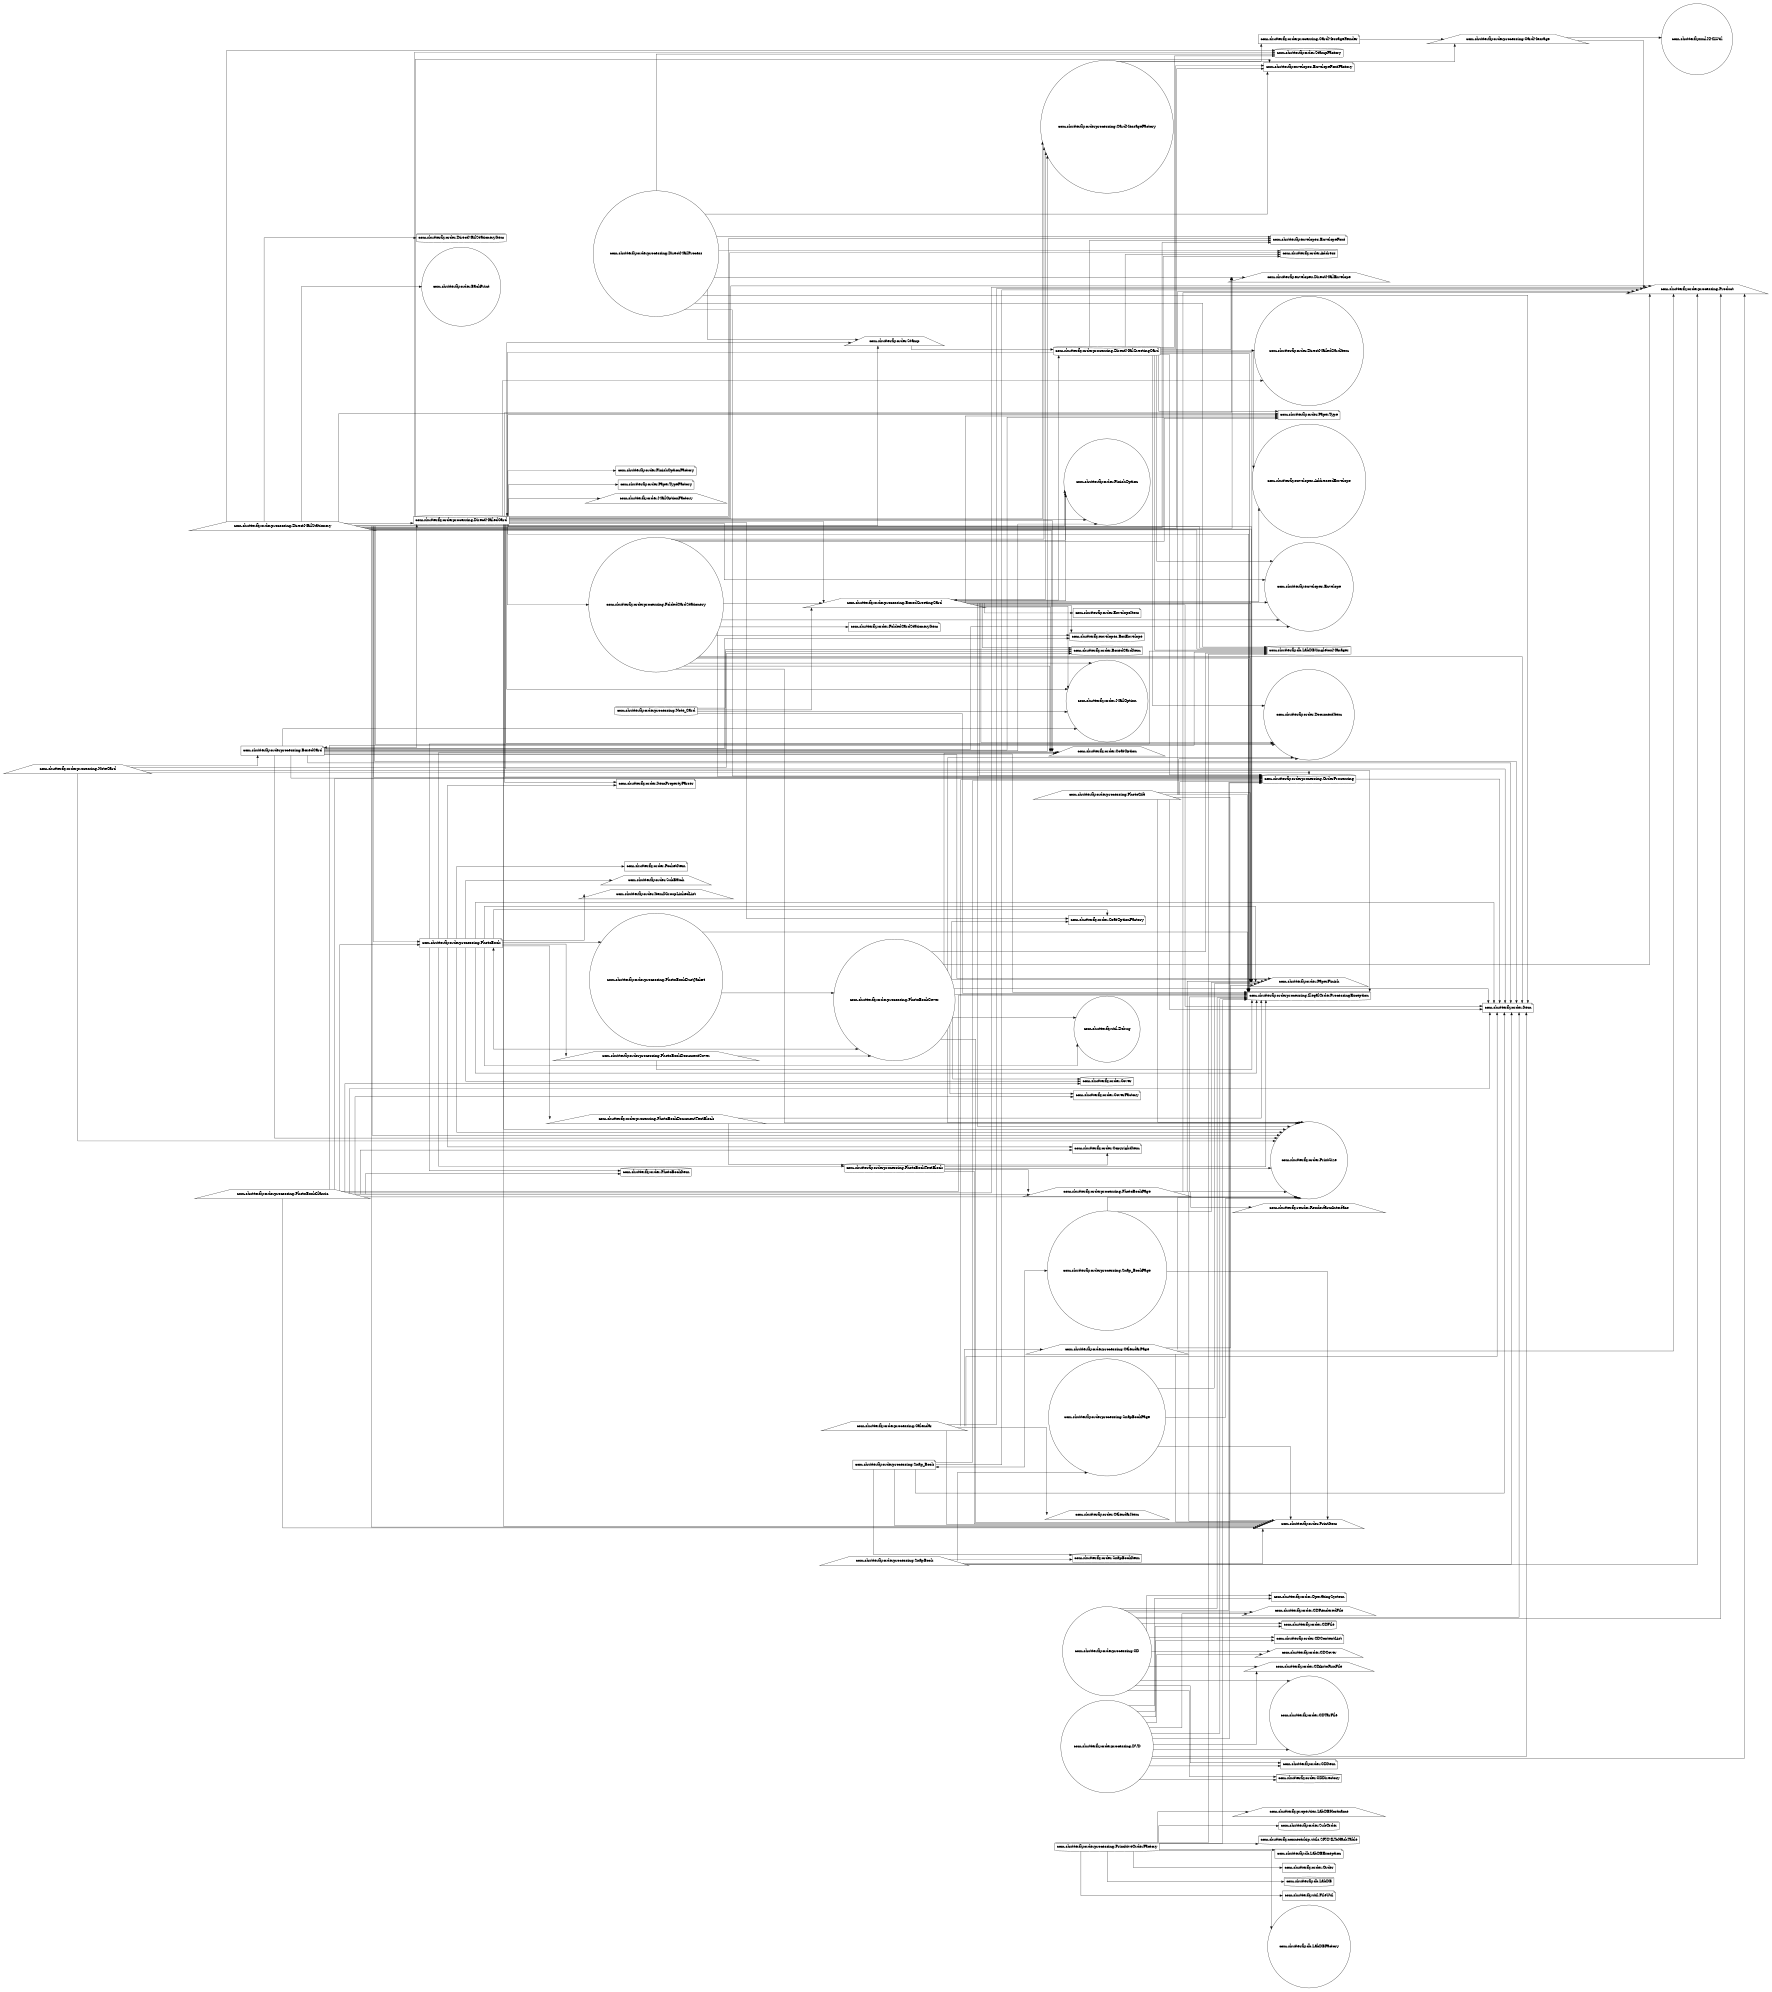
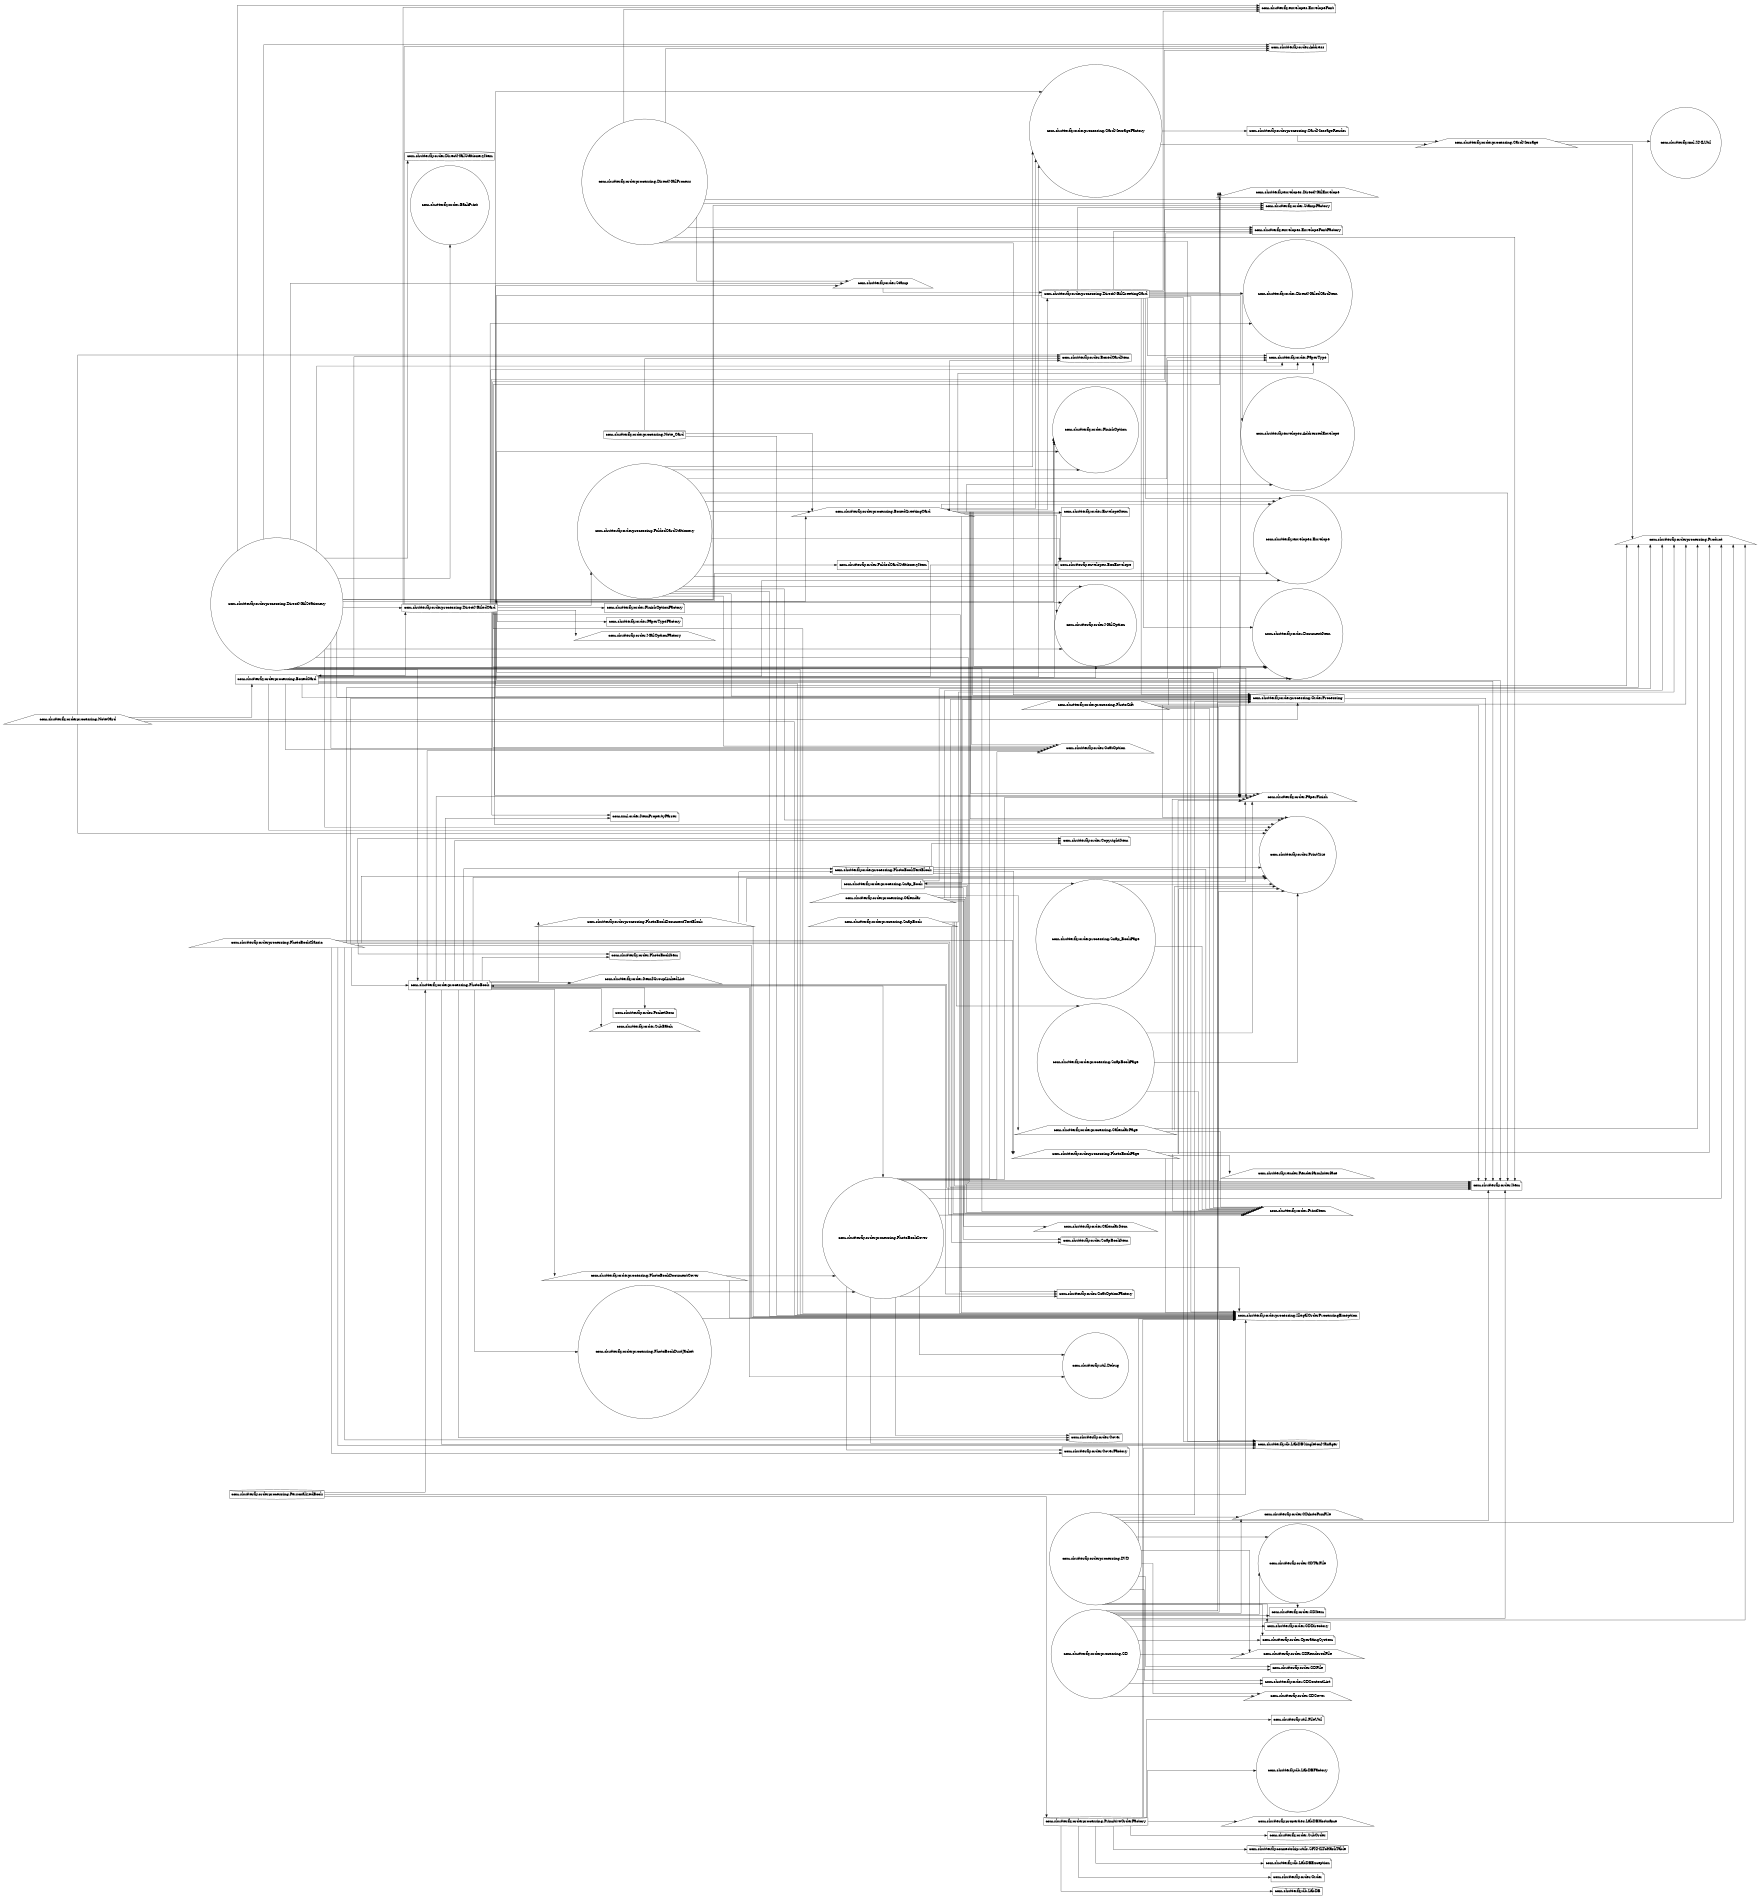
node "com.shutterfly.orderprocessing.DirectMailStationery": shape trapezium -> circle
edge "com.shutterfly.orderprocessing.DirectMailedCard" -> "com.shutterfly.db.LabDBSingletonManager": removed
edge "com.shutterfly.orderprocessing.Note_Card" -> "com.shutterfly.order.MailOption": now "com.shutterfly.orderprocessing.DirectMailStationery" -> "com.shutterfly.order.MailOption"
node "com.shutterfly.order.ItemPropertyParser": label "com.shutterfly.order.ItemPropertyParser" -> "com.xml.order.ItemPropertyParser"
node "com.shutterfly.orderprocessing.PersonalizedBook": added
